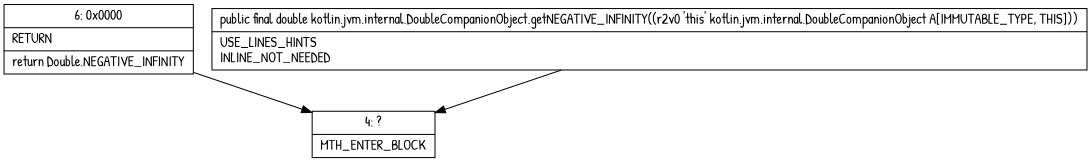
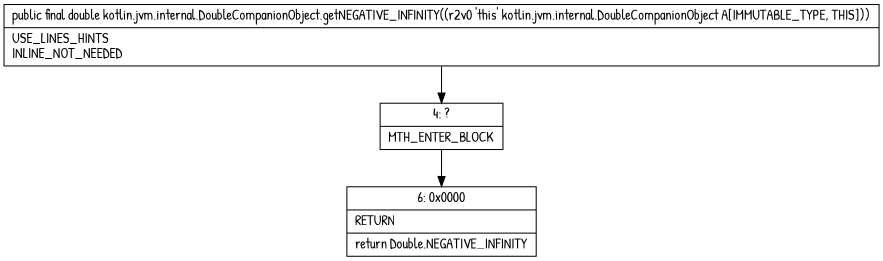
edge "6: 0x0000" -> "4: ?": reversed
